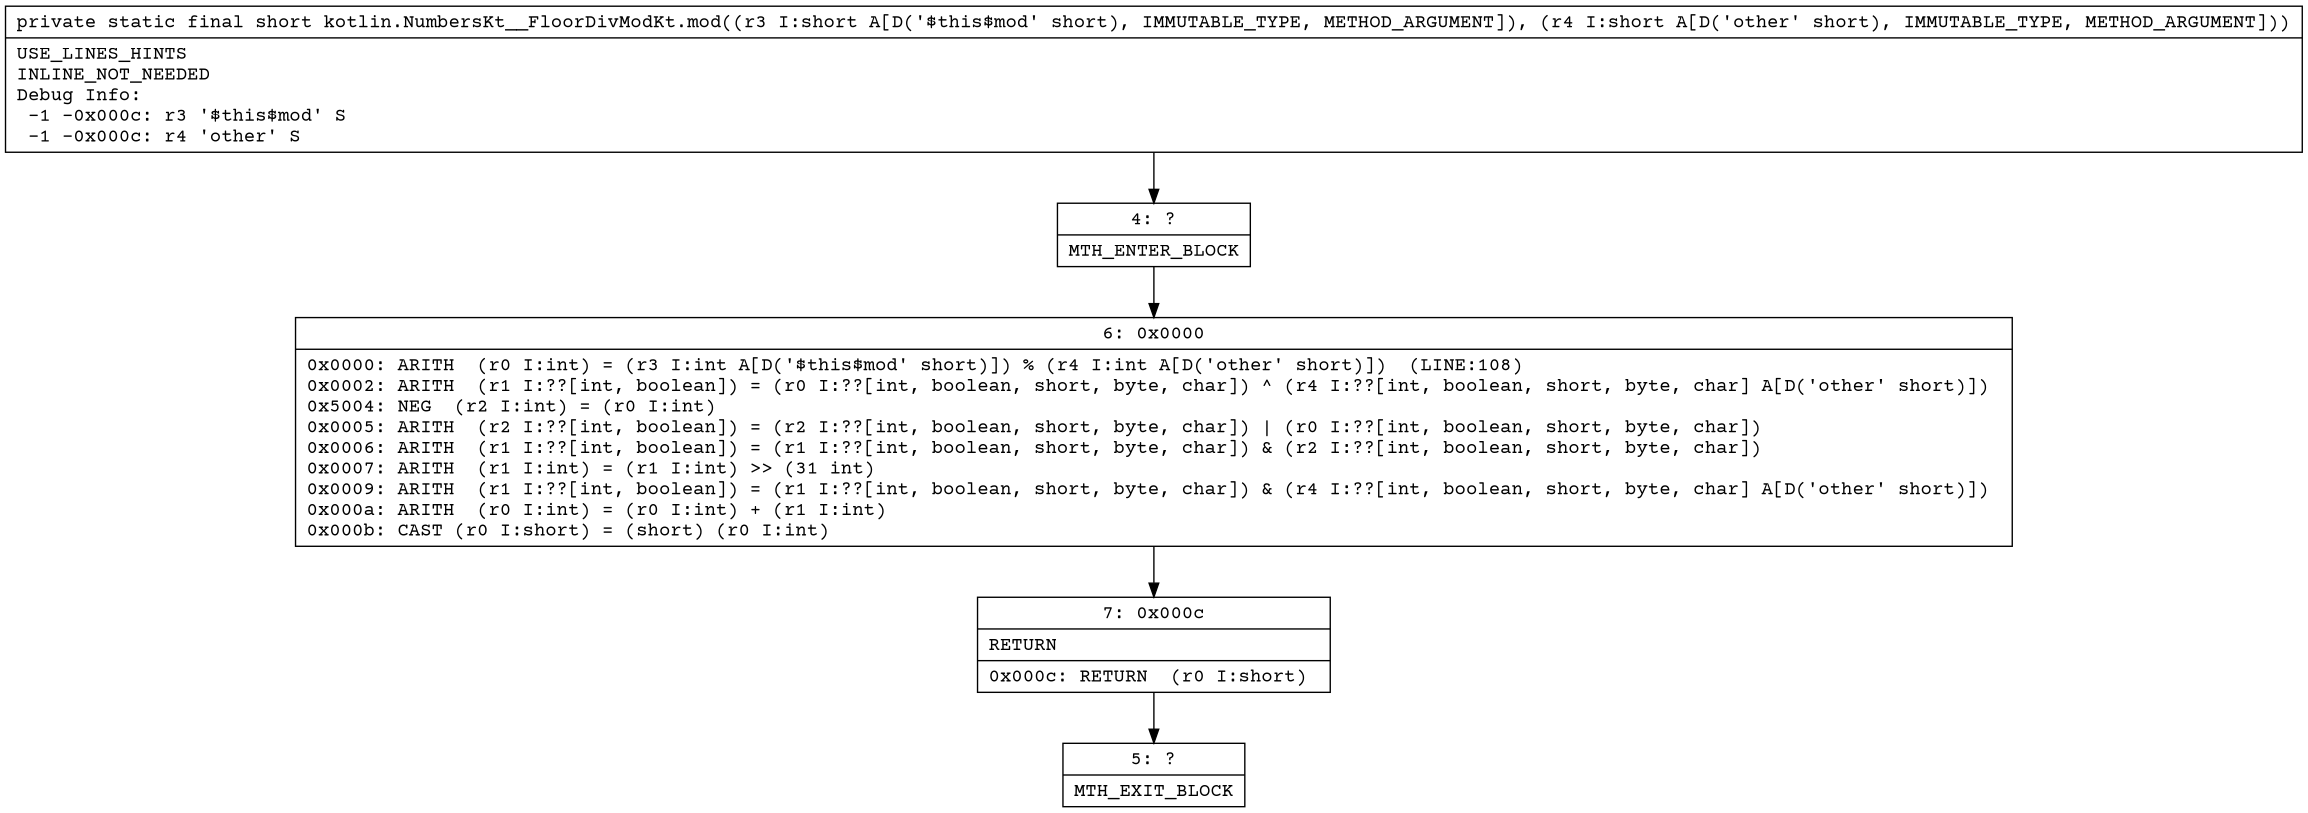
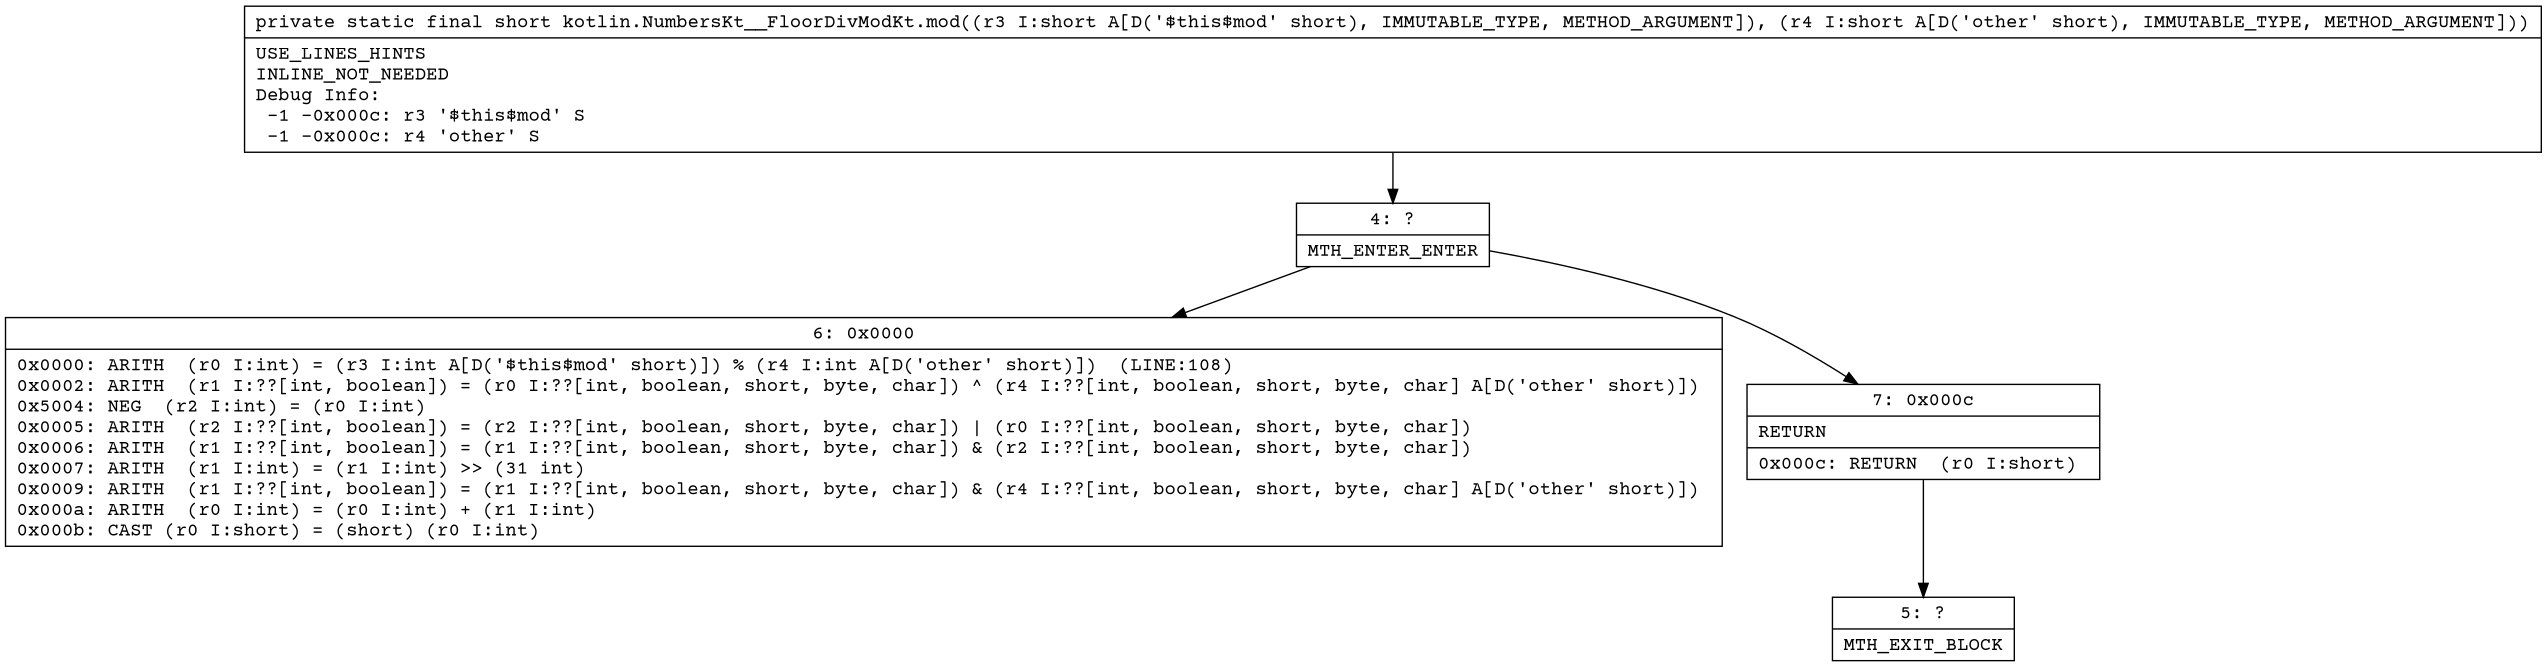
node "4: ?": text "MTH_ENTER_BLOCK" -> "MTH_ENTER_ENTER"
edge "6: 0x0000" -> "7: 0x000c": now "4: ?" -> "7: 0x000c"
